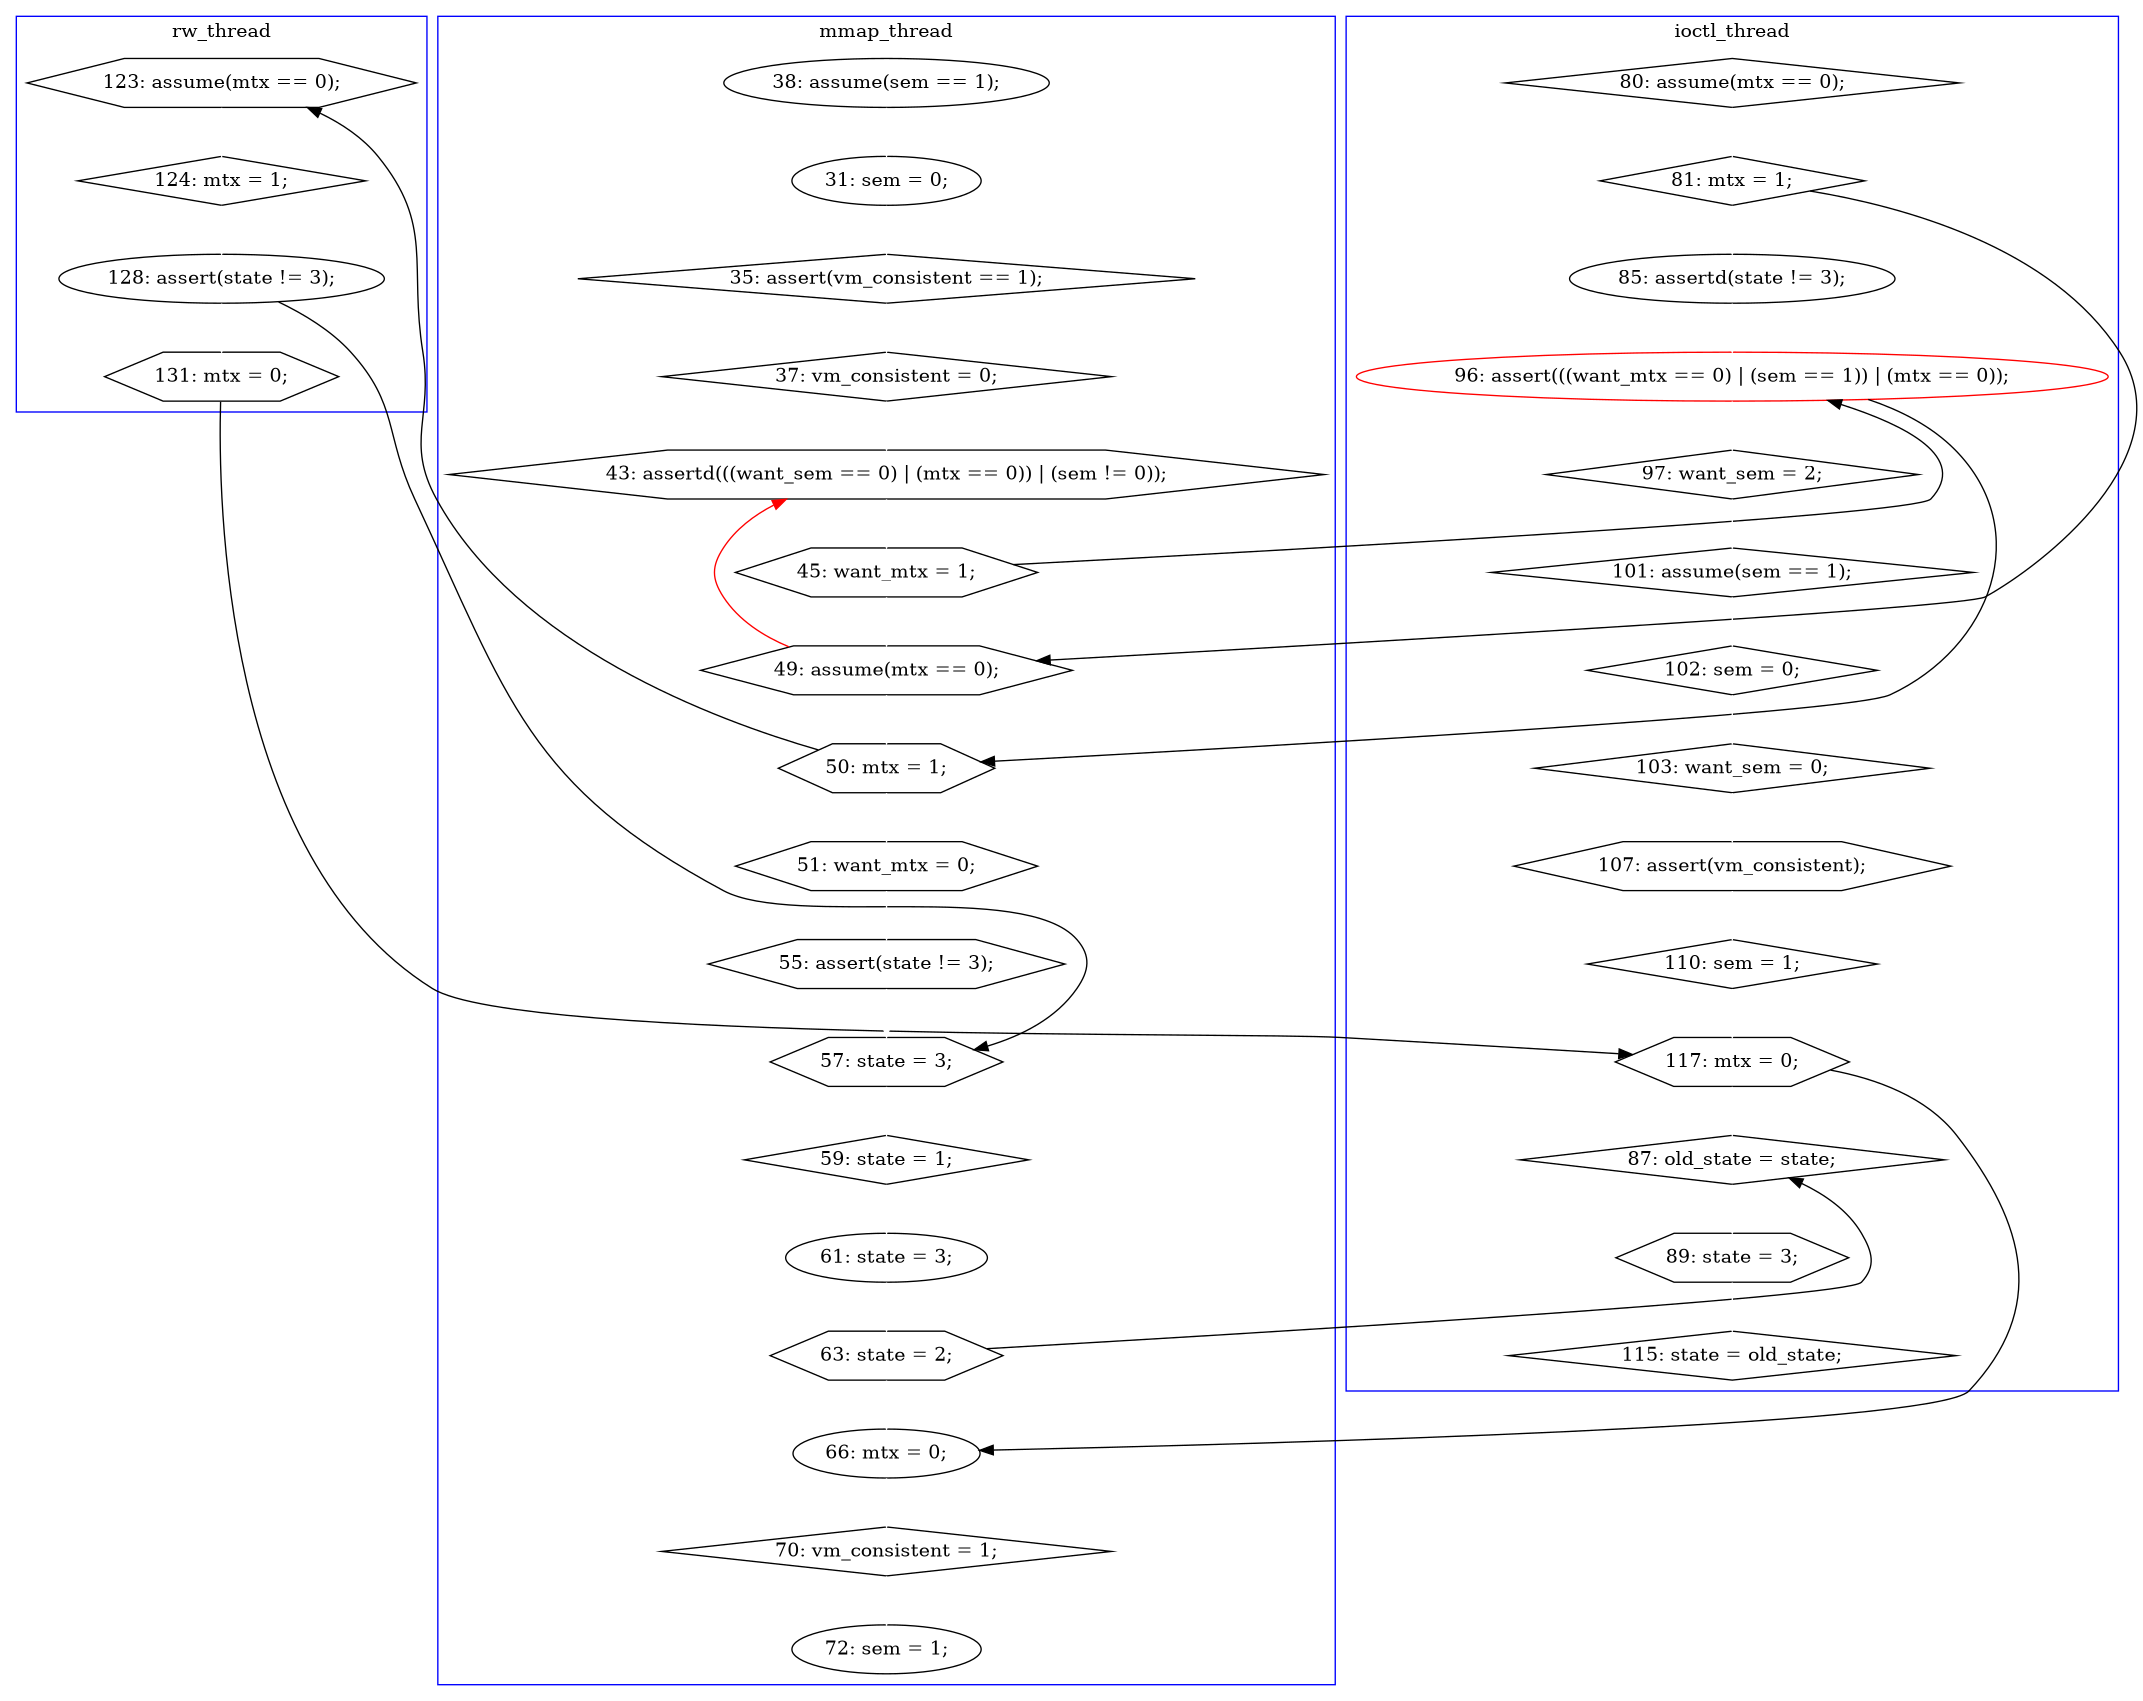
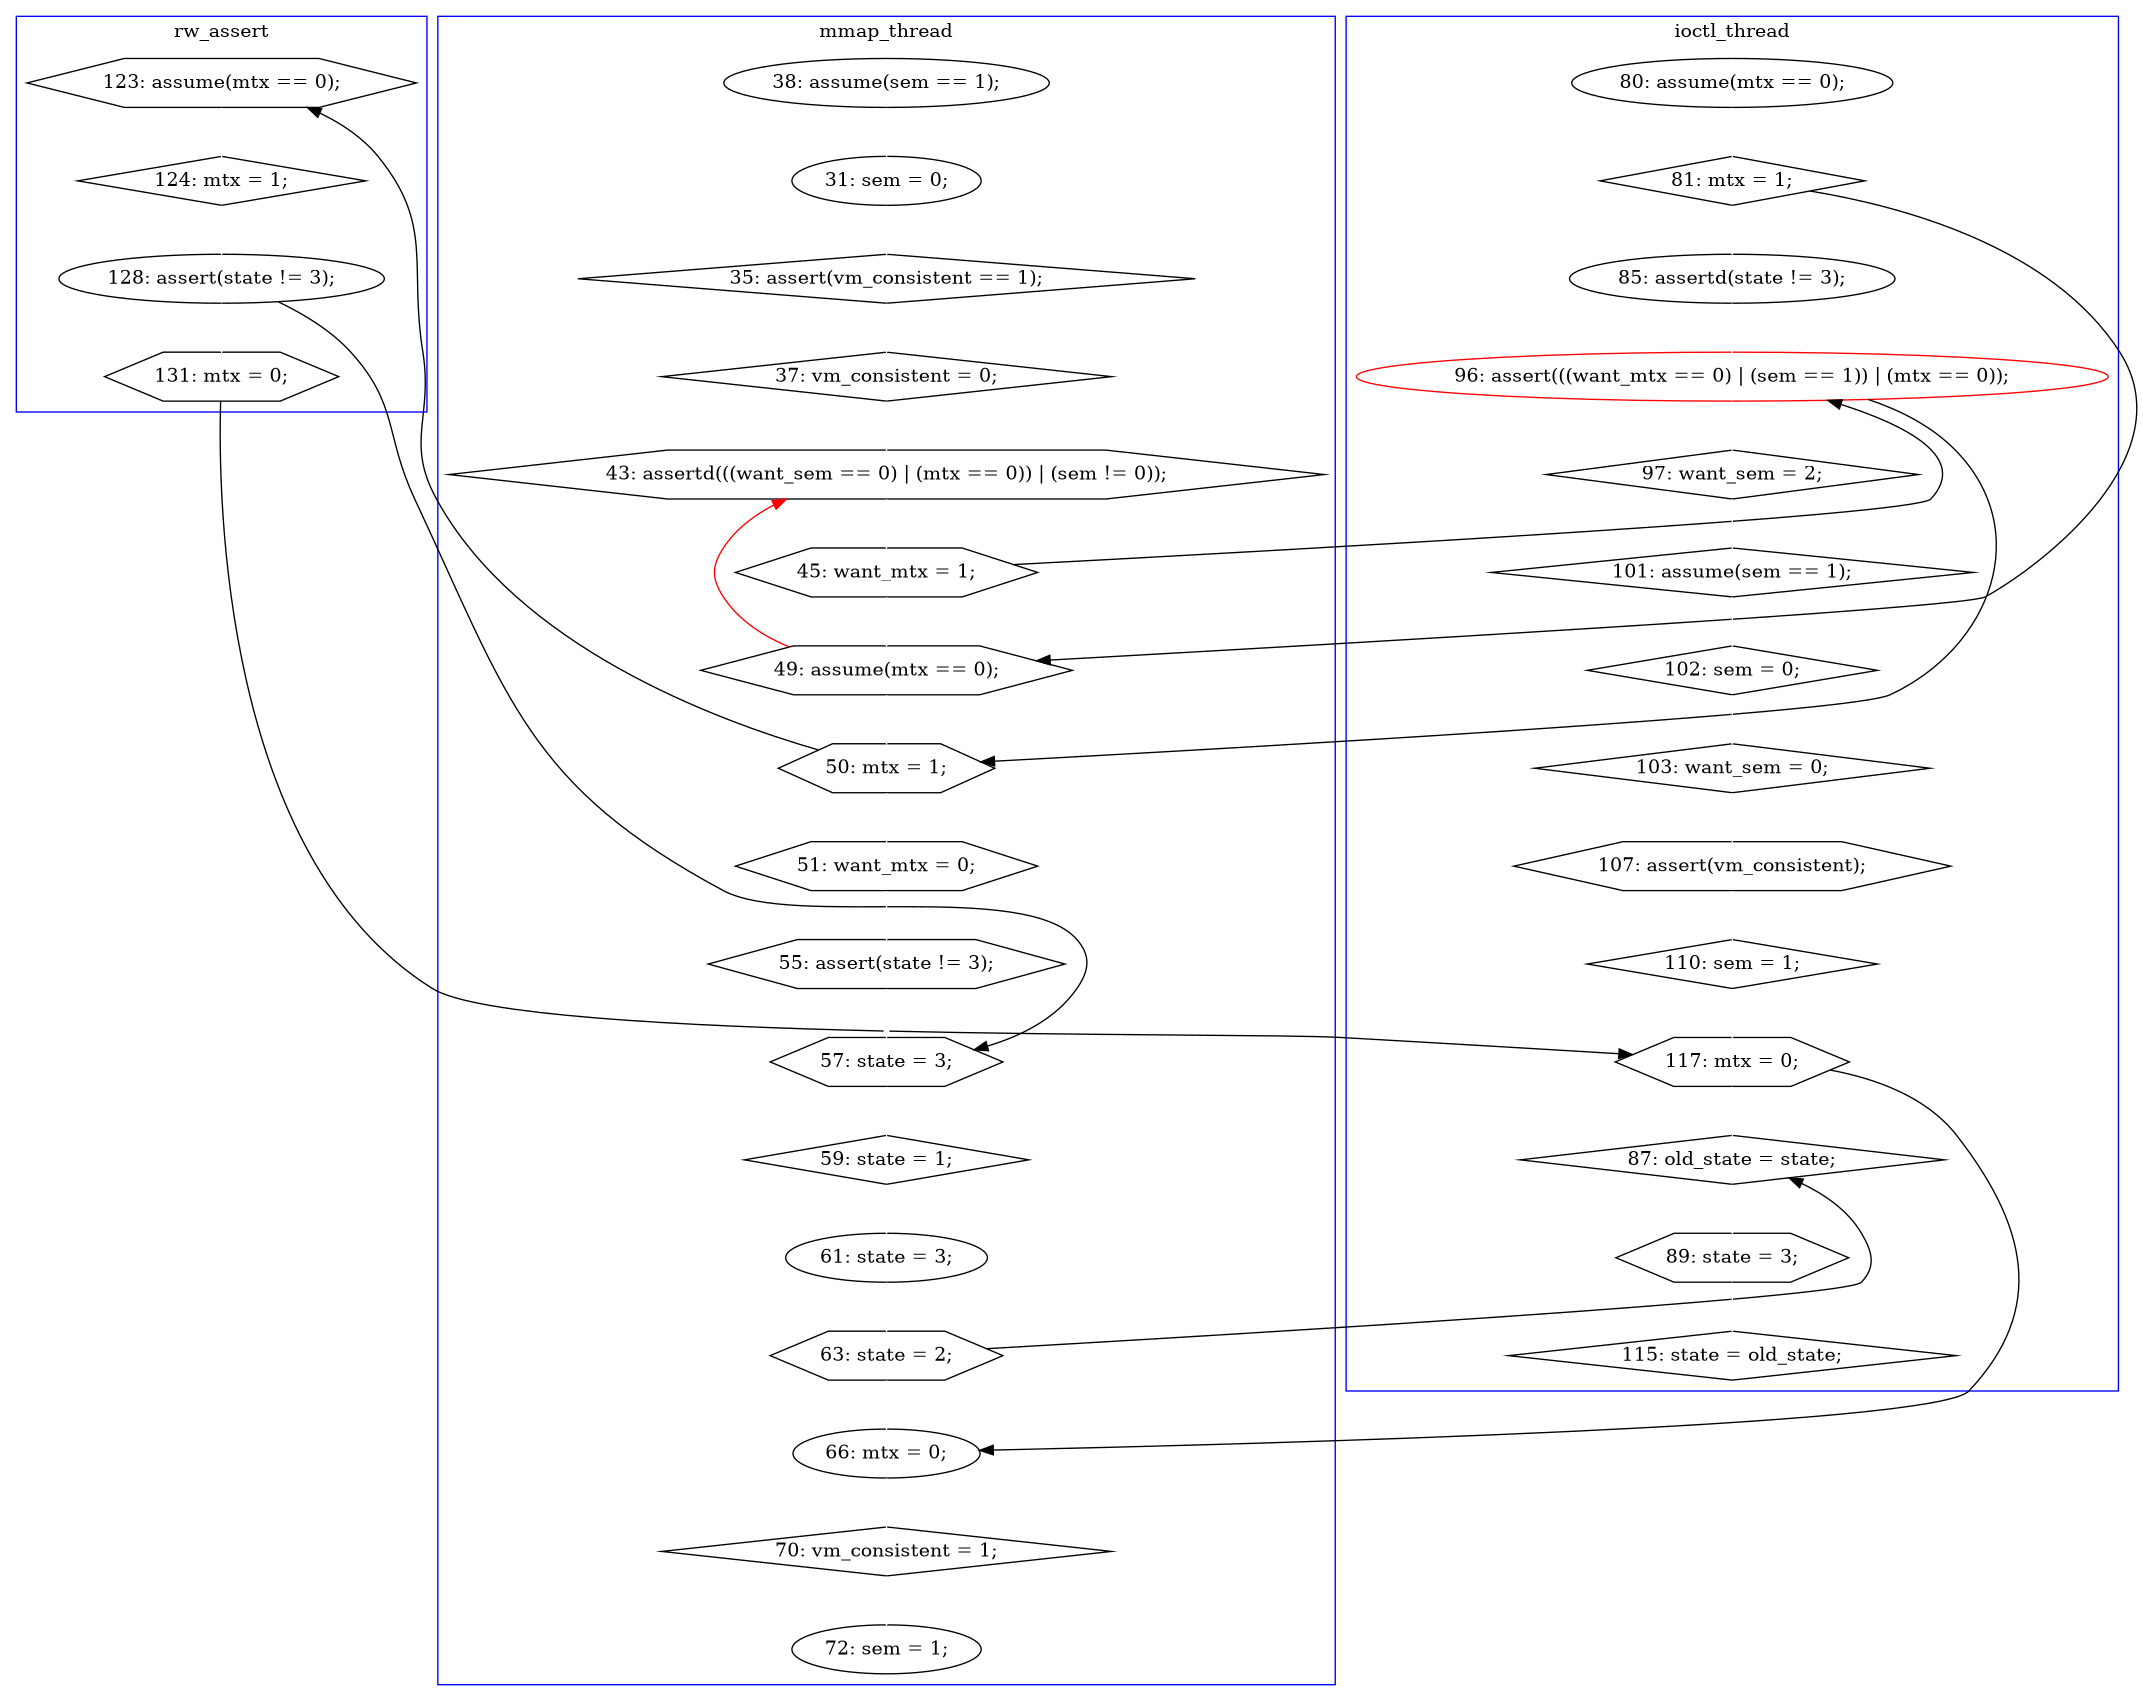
cluster "rw_thread": label "rw_thread" -> "rw_assert"
node "80: assume(mtx == 0);": shape diamond -> ellipse
